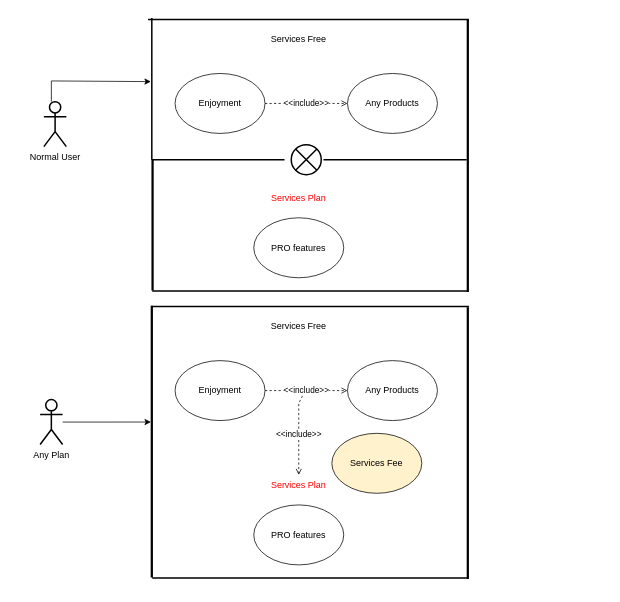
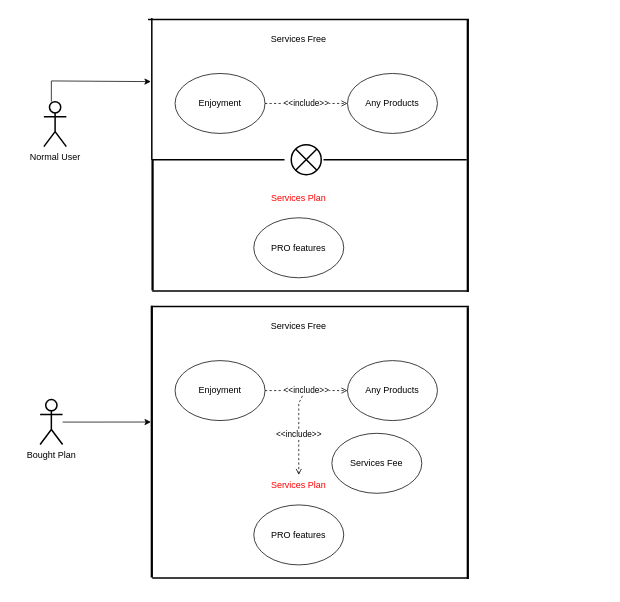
node "Any Plan": label "Any Plan" -> "Bought Plan"
node "Services Fee": fillcolor #fff2cc -> #ffffff
